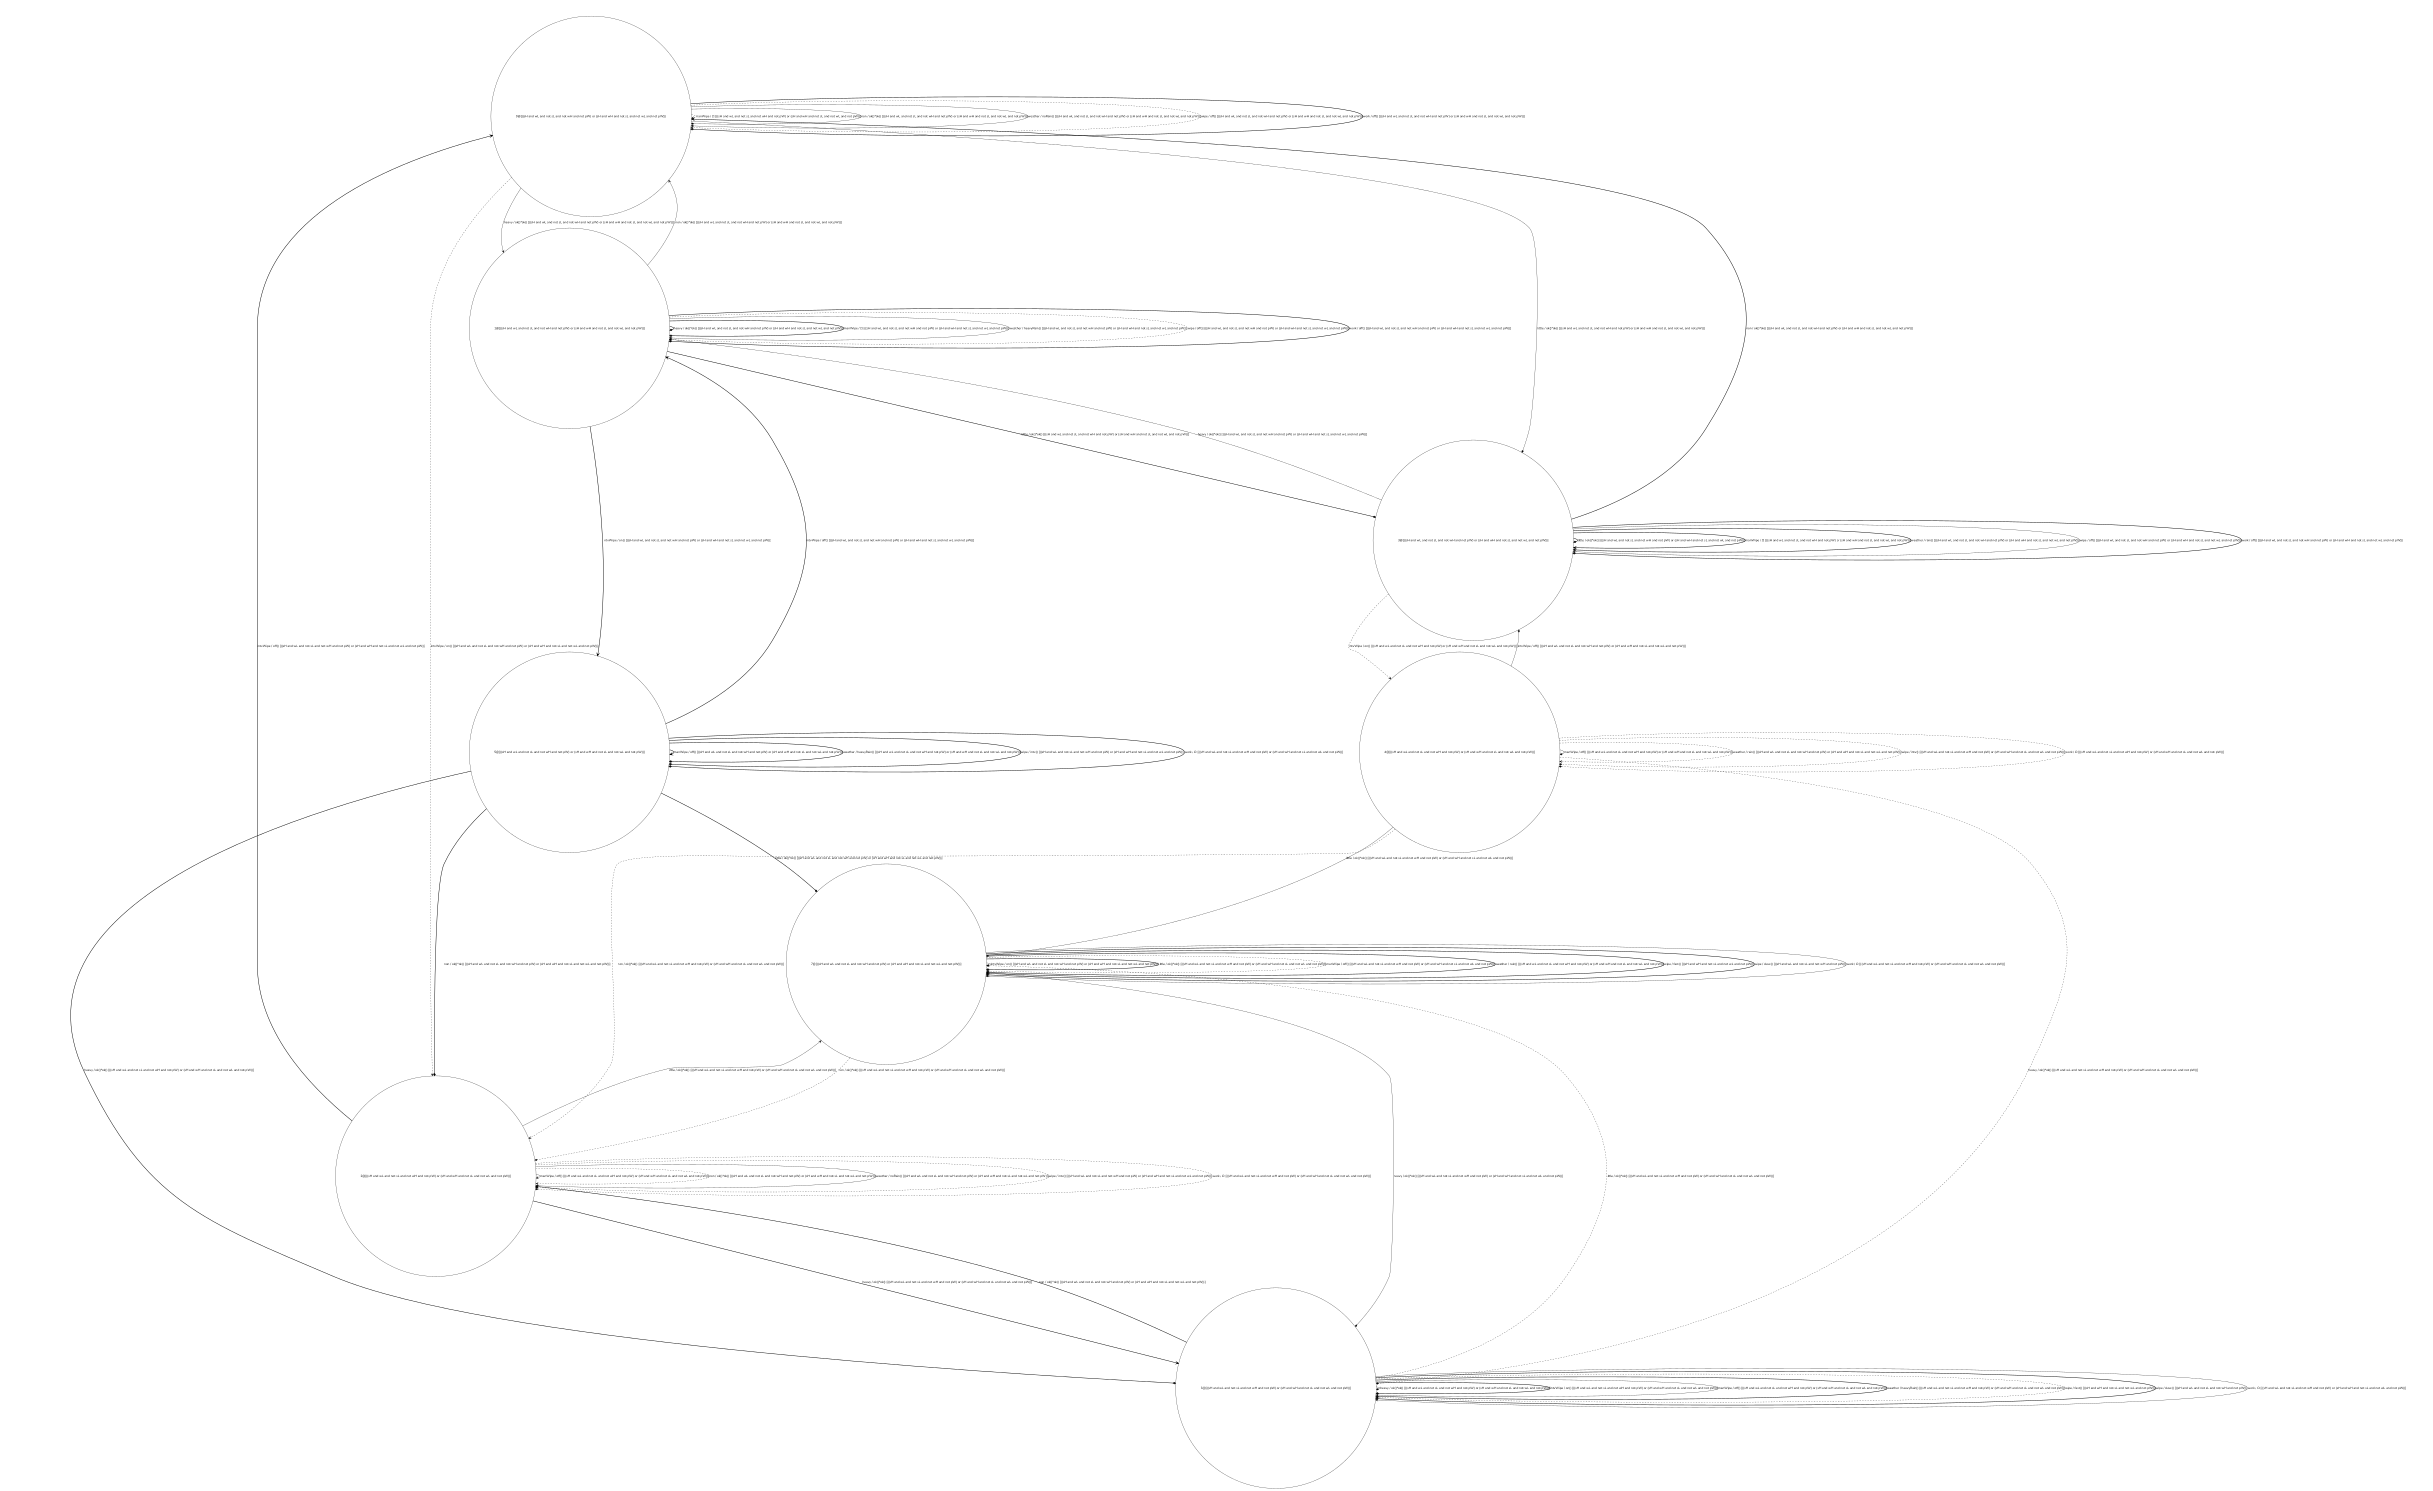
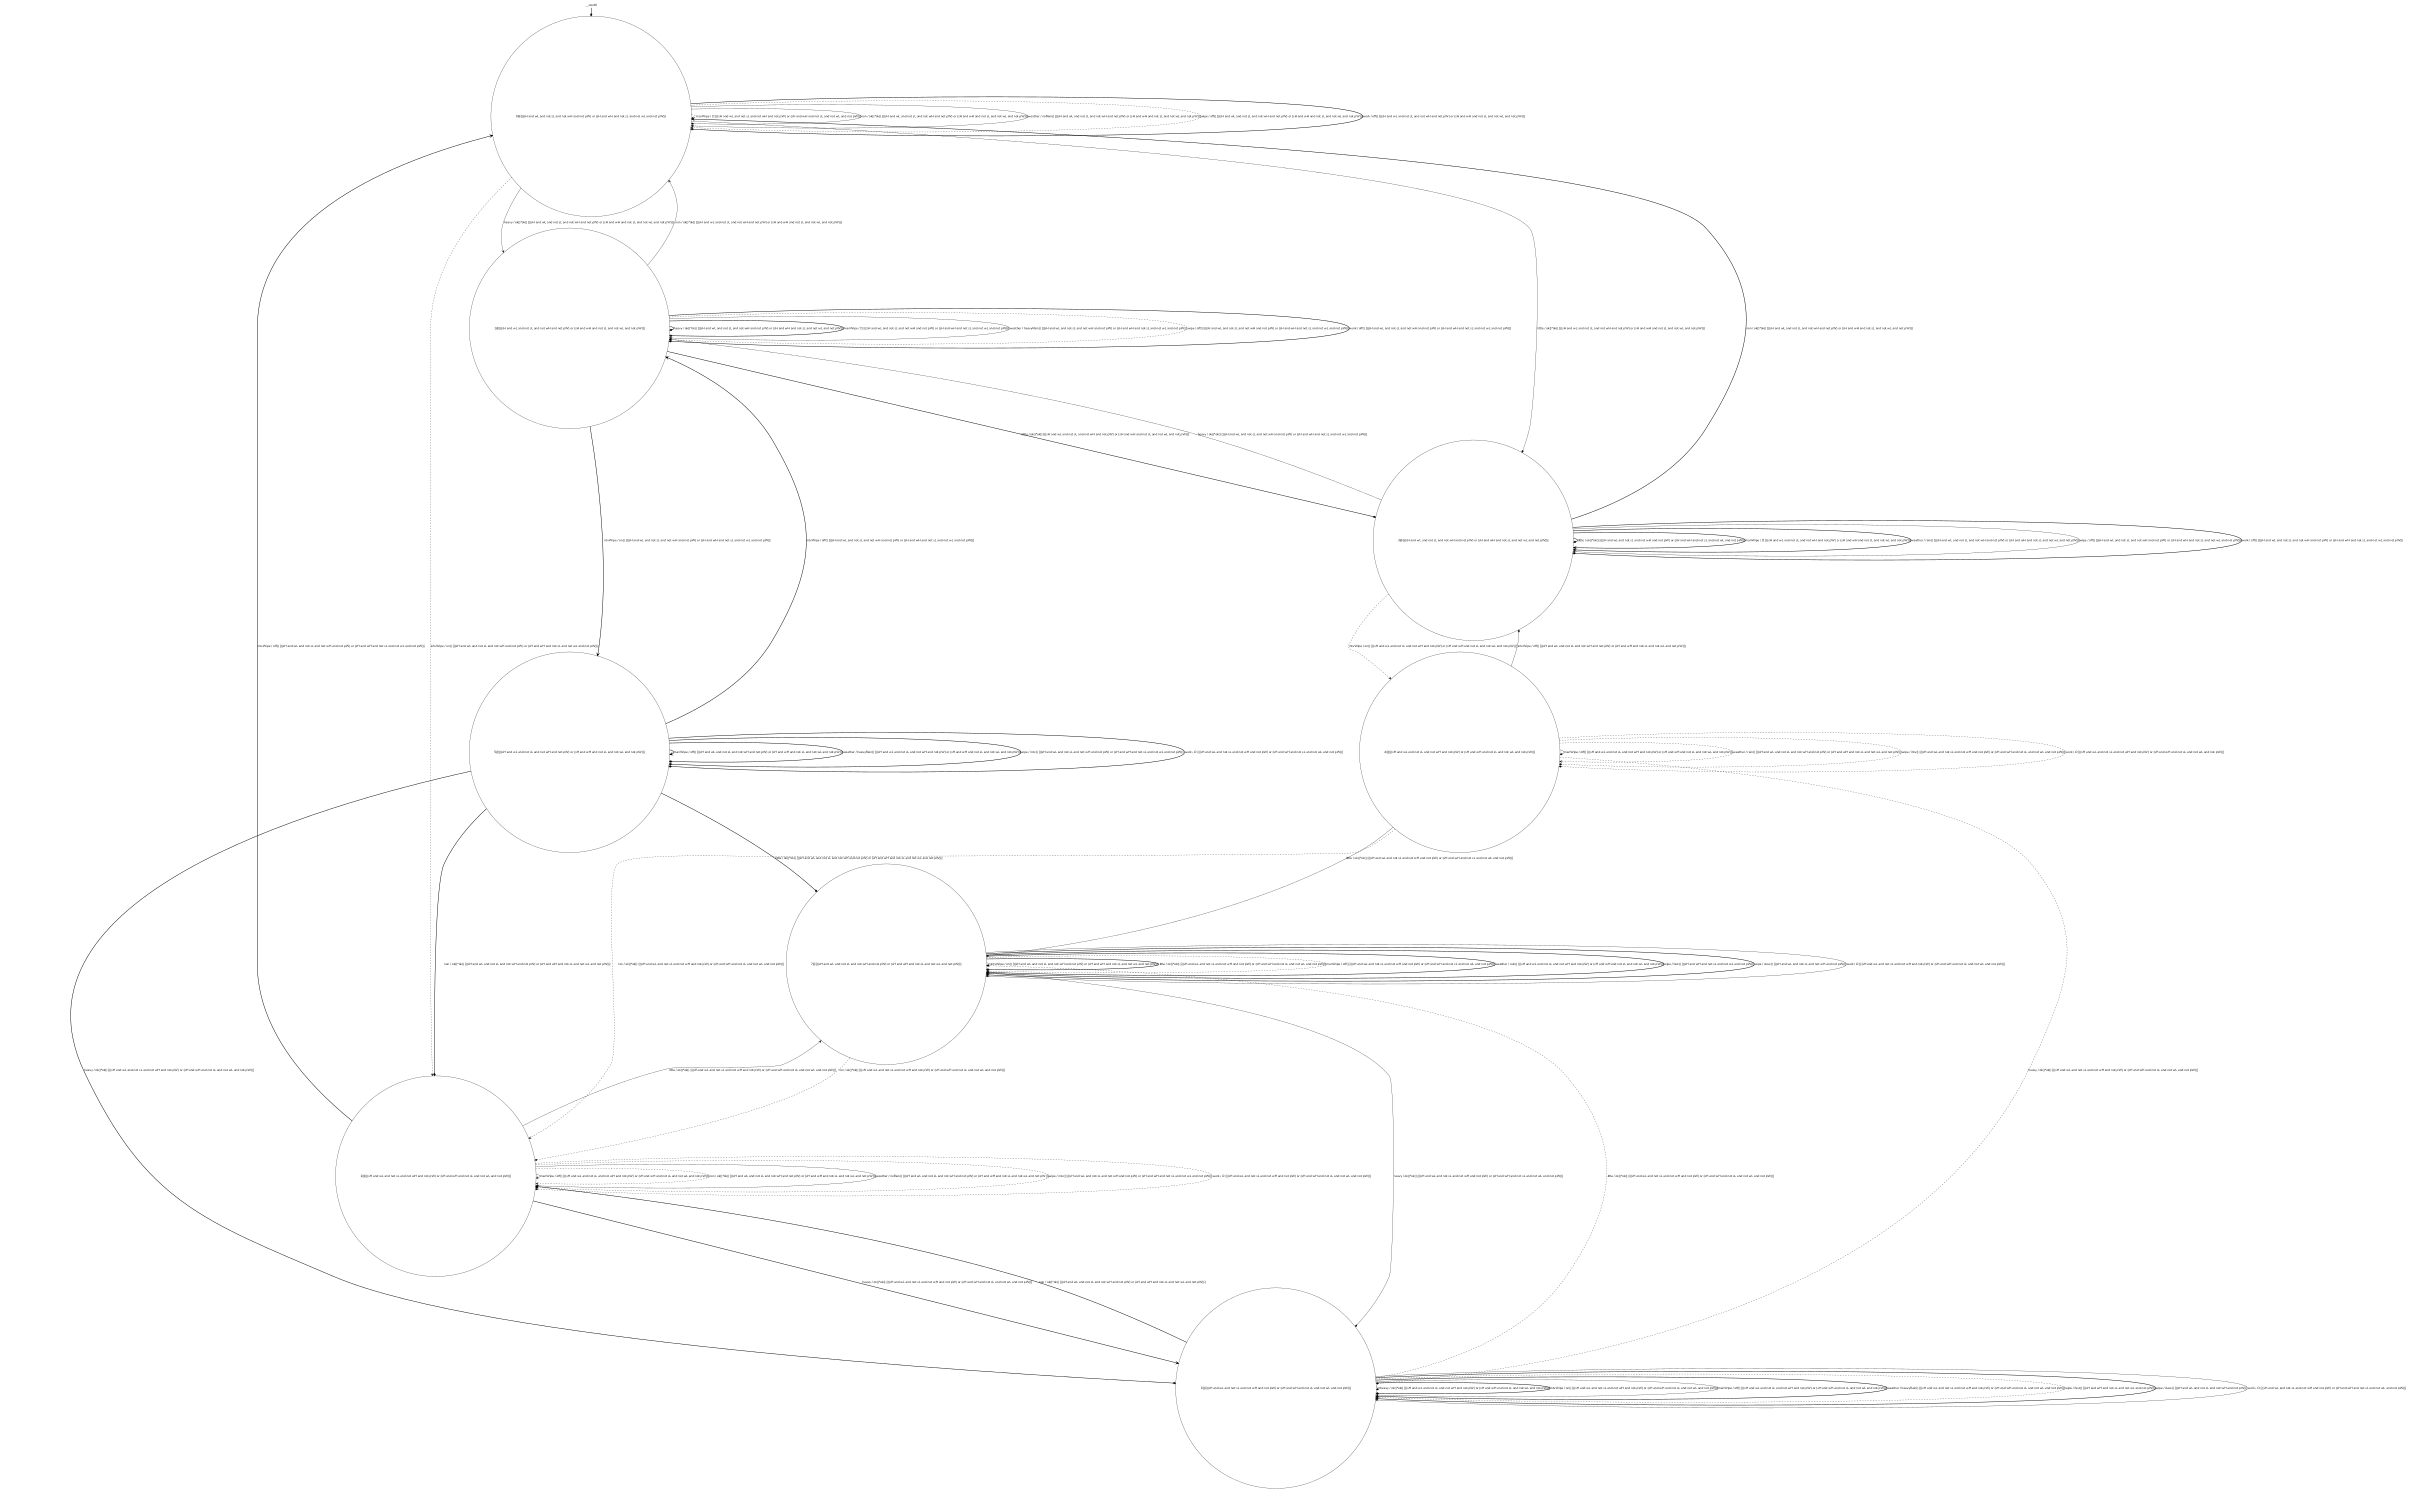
node "__start0": added
